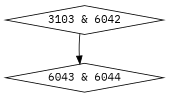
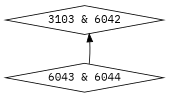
edge "3103 & 6042" -> "6043 & 6044": reversed
